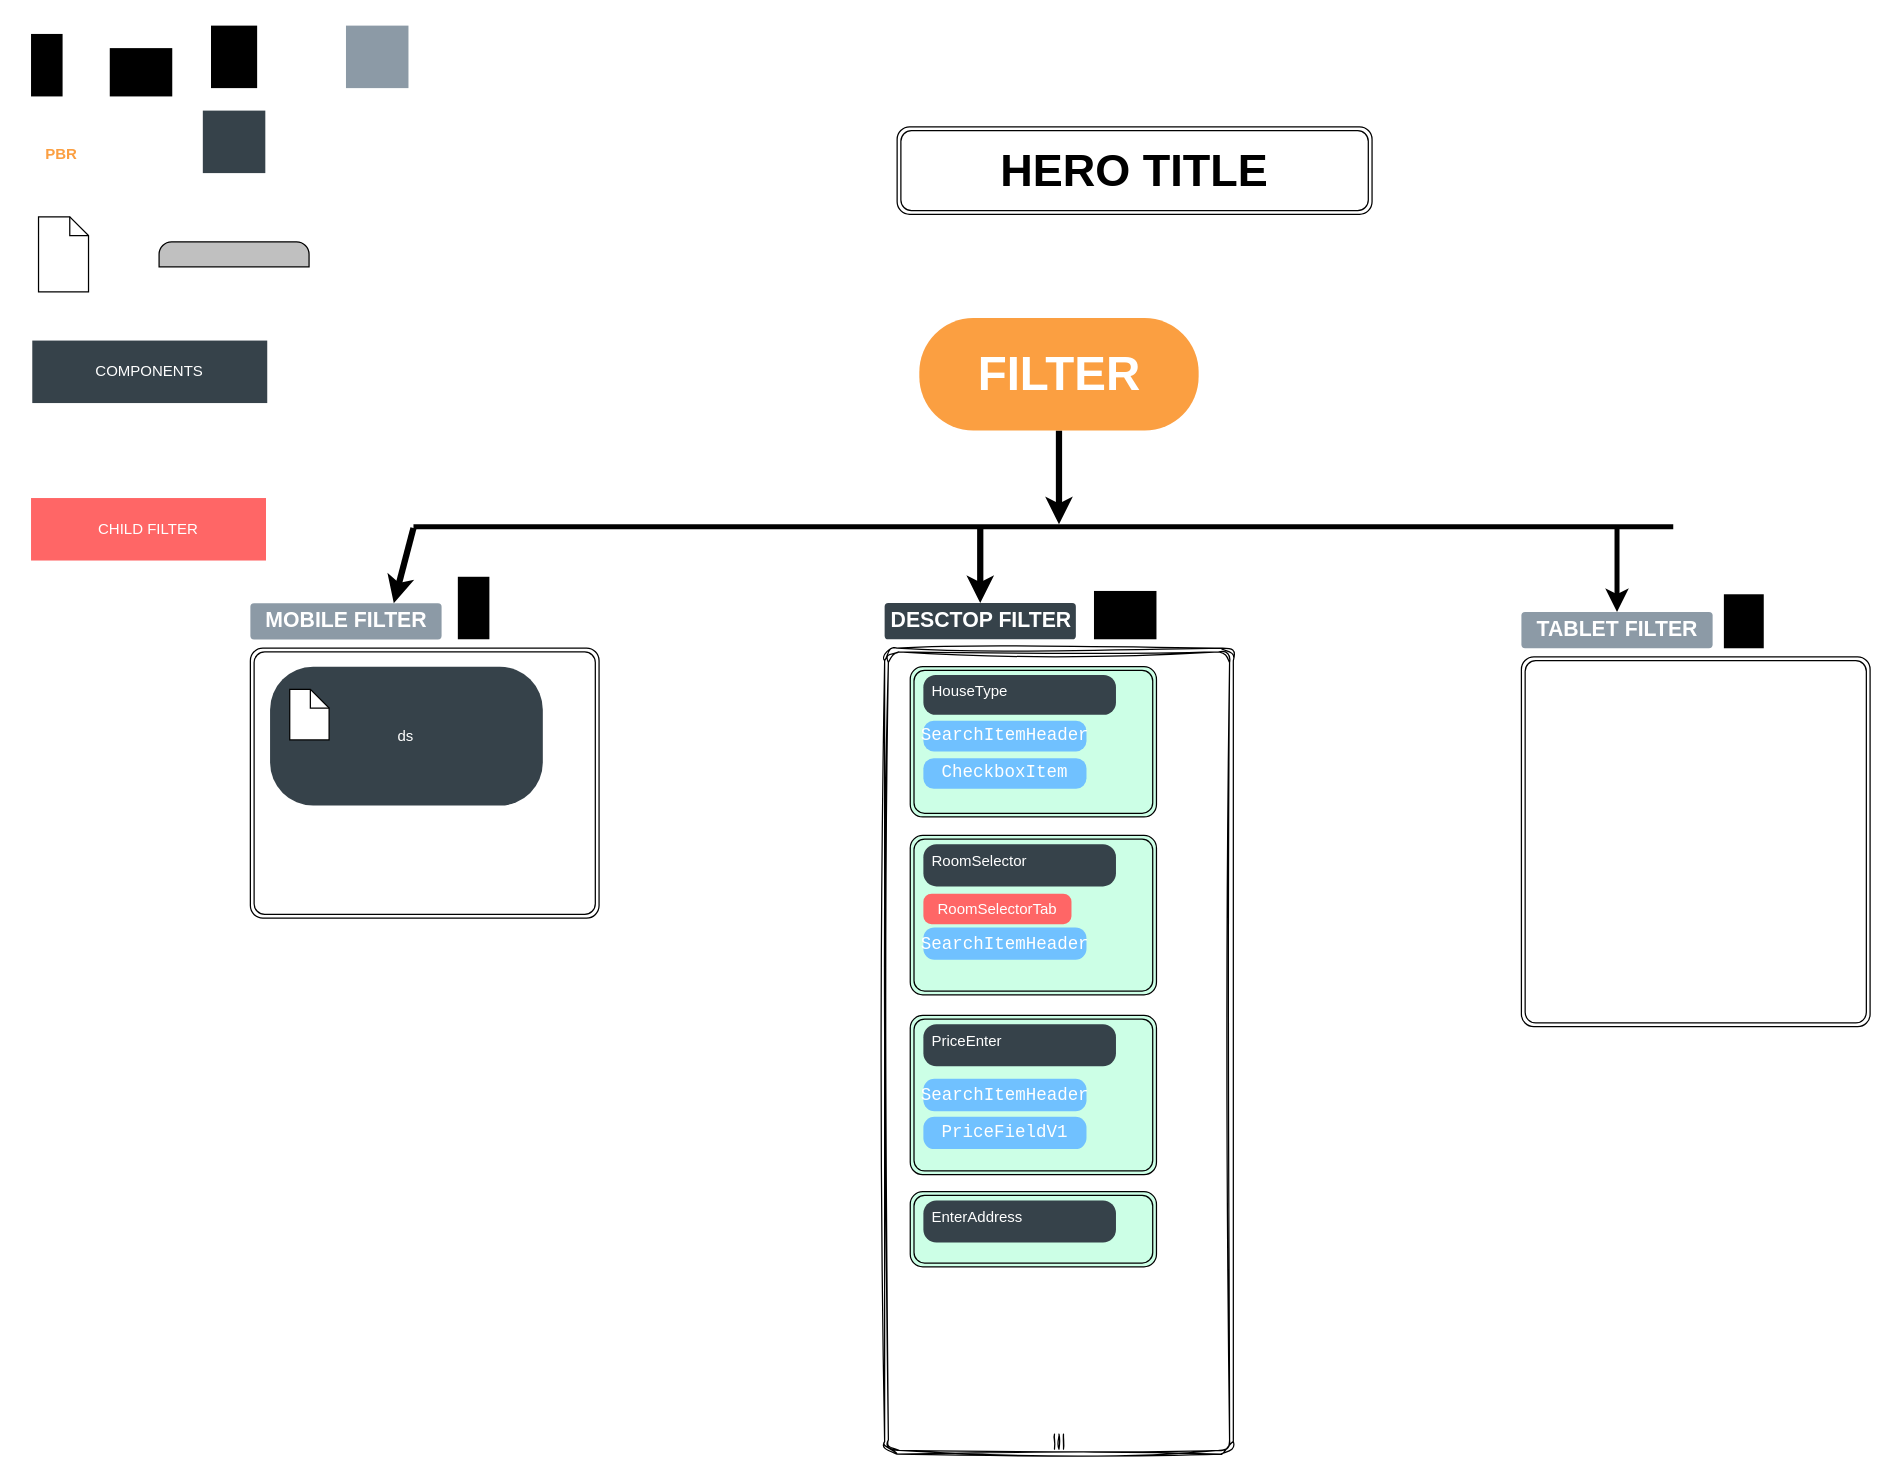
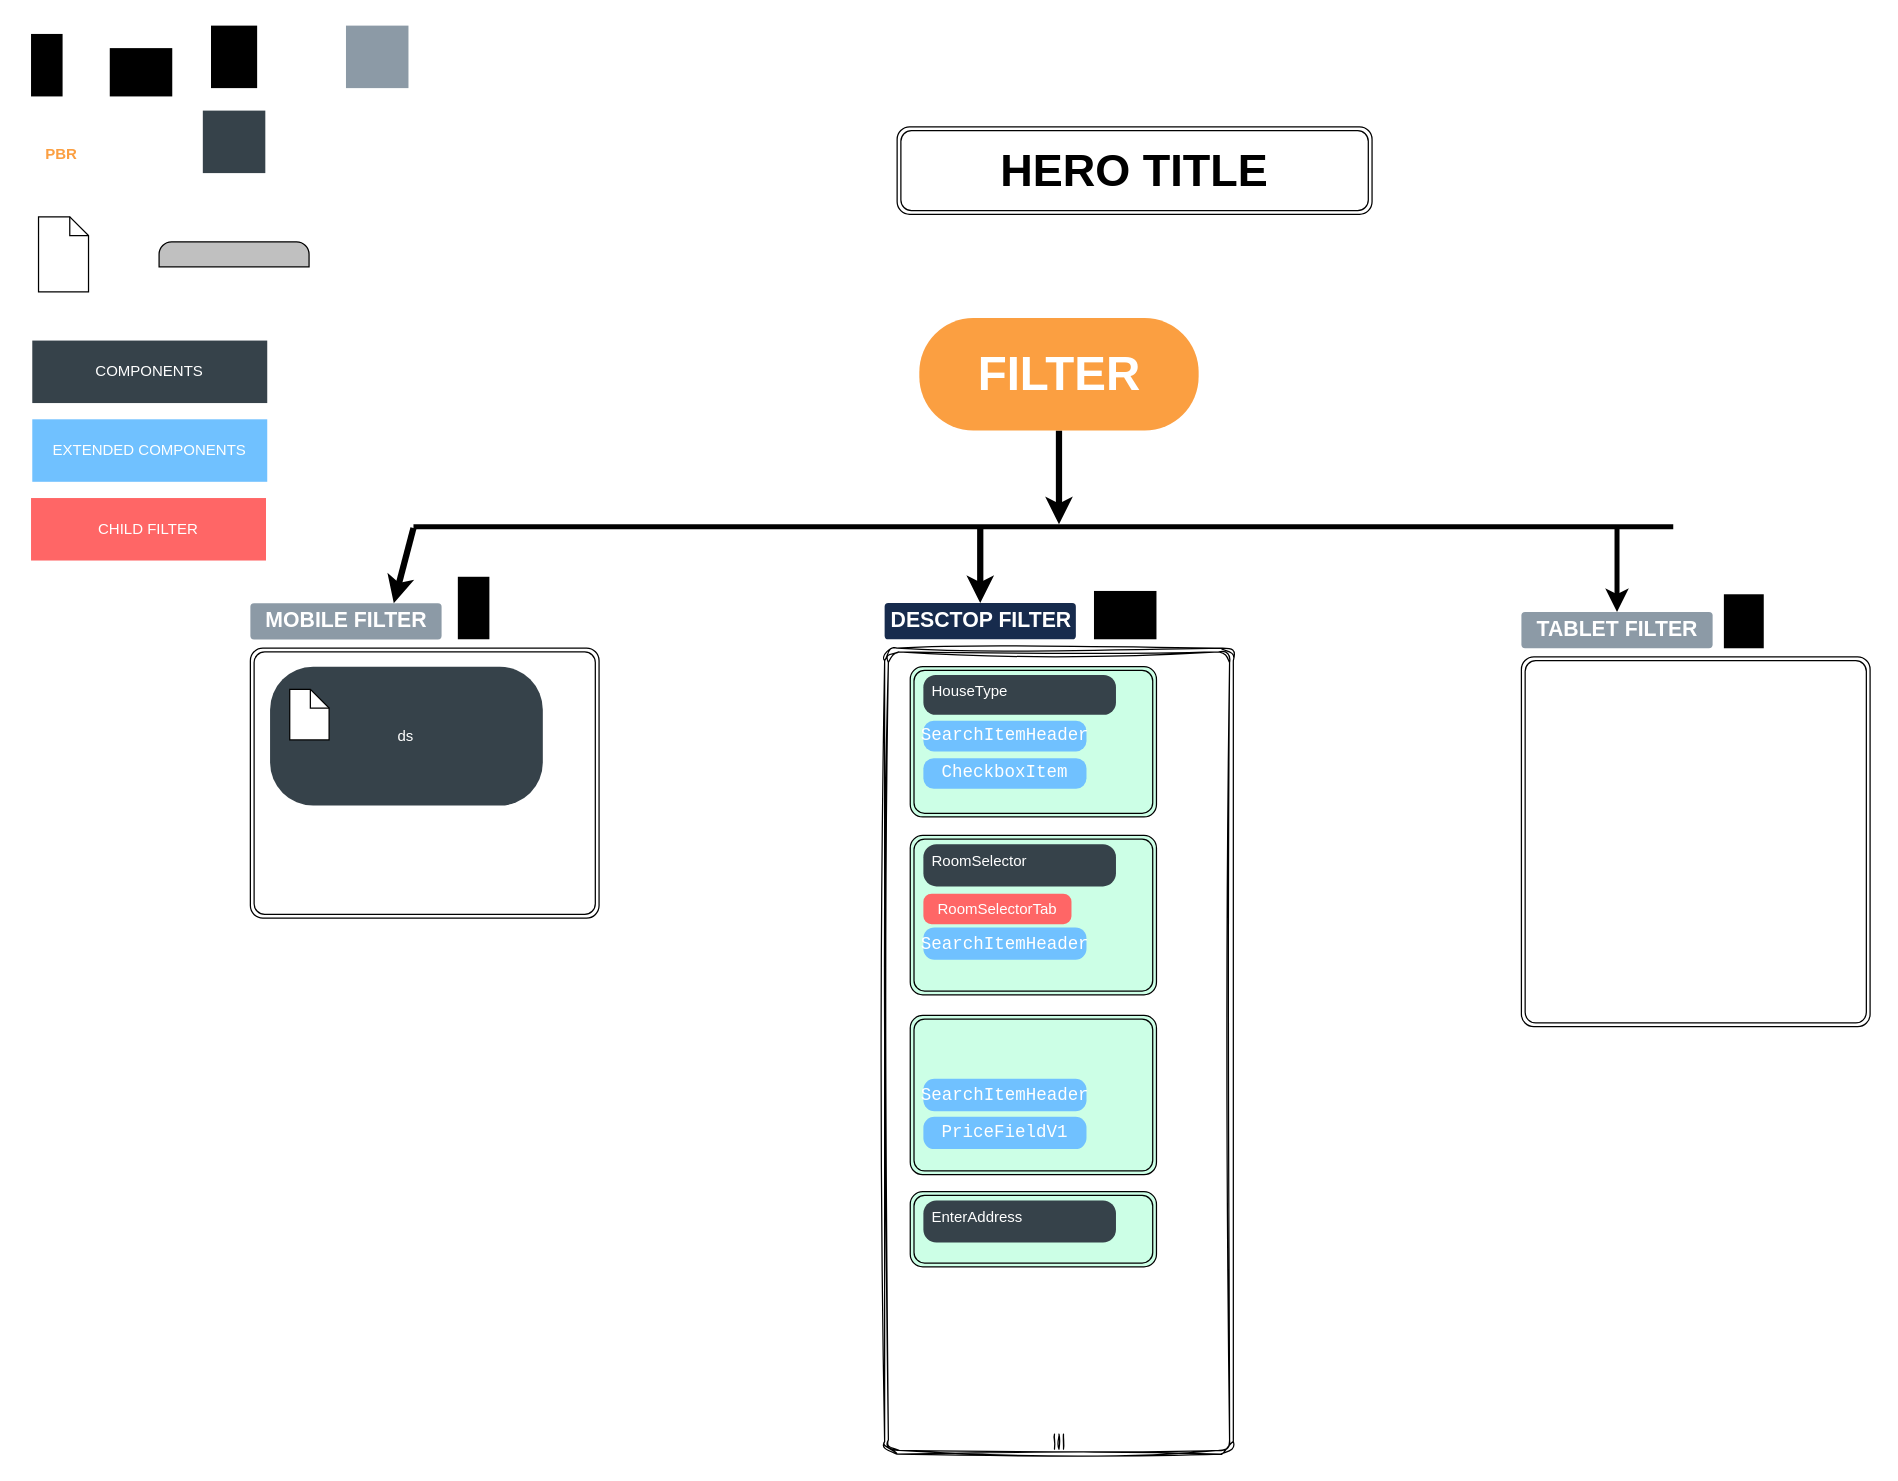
node "EXTENDED COMPONENTS": added
node "DESCTOP FILTER": fillcolor #36424a -> #172b4d
node "PriceEnter": removed
